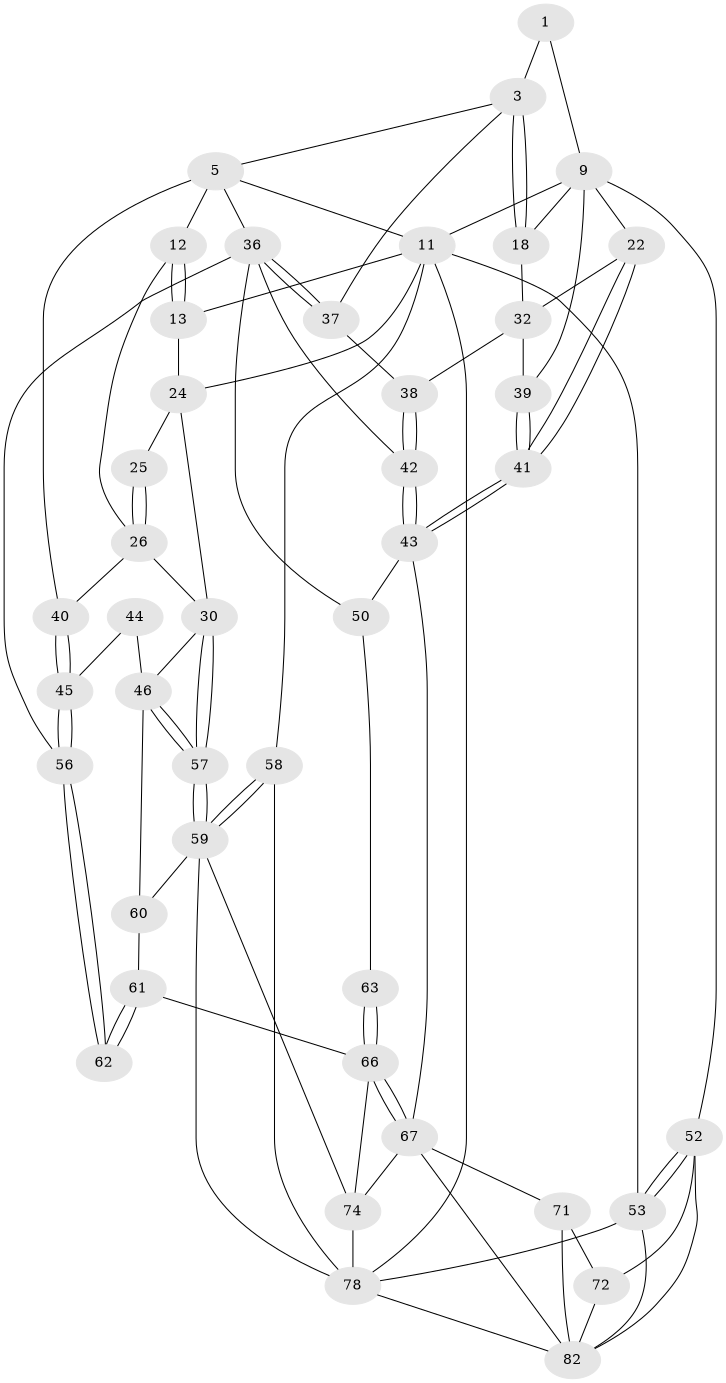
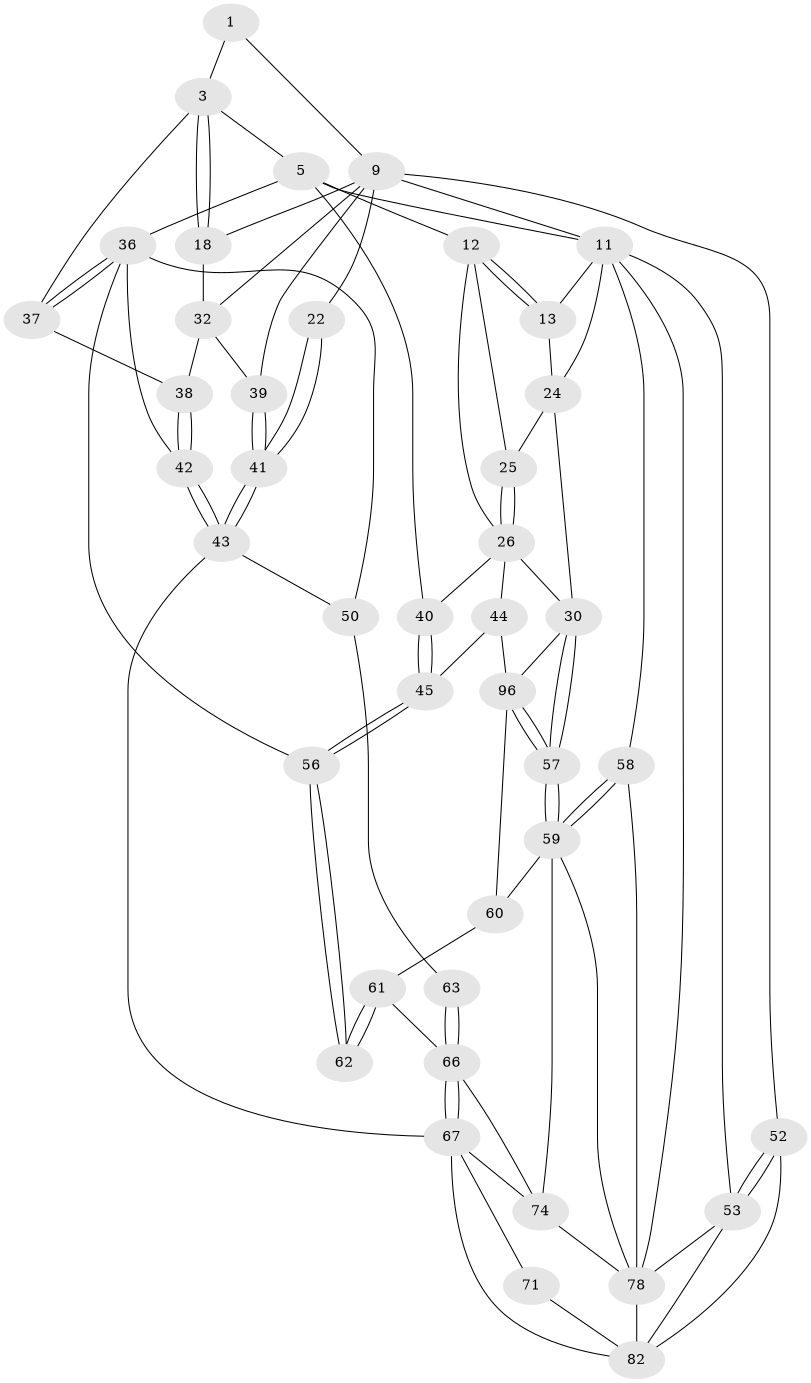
edge "22" -- "32": now "9" -- "32"
edge "12" -- "25": added
edge "26" -- "44": added
node "46": label "46" -> "96"
node "72": removed
